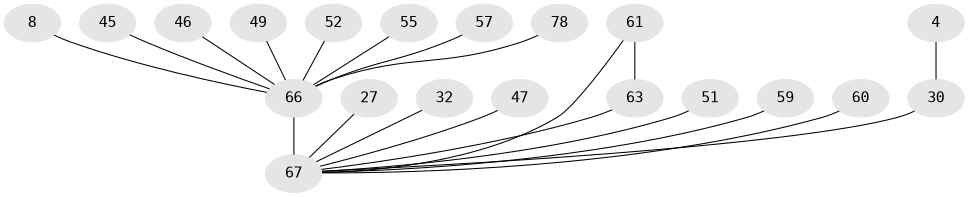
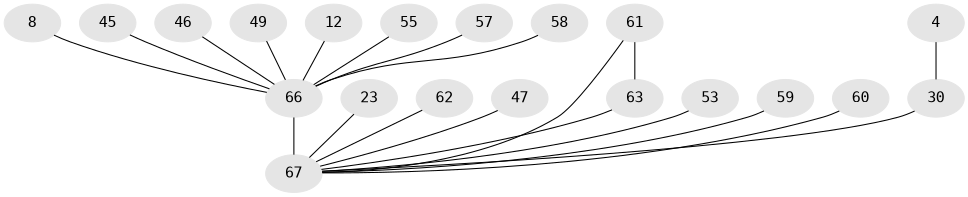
node "52": label "52" -> "12"
node "78": label "78" -> "58"
node "27": label "27" -> "23"
node "32": label "32" -> "62"
node "51": label "51" -> "53"
